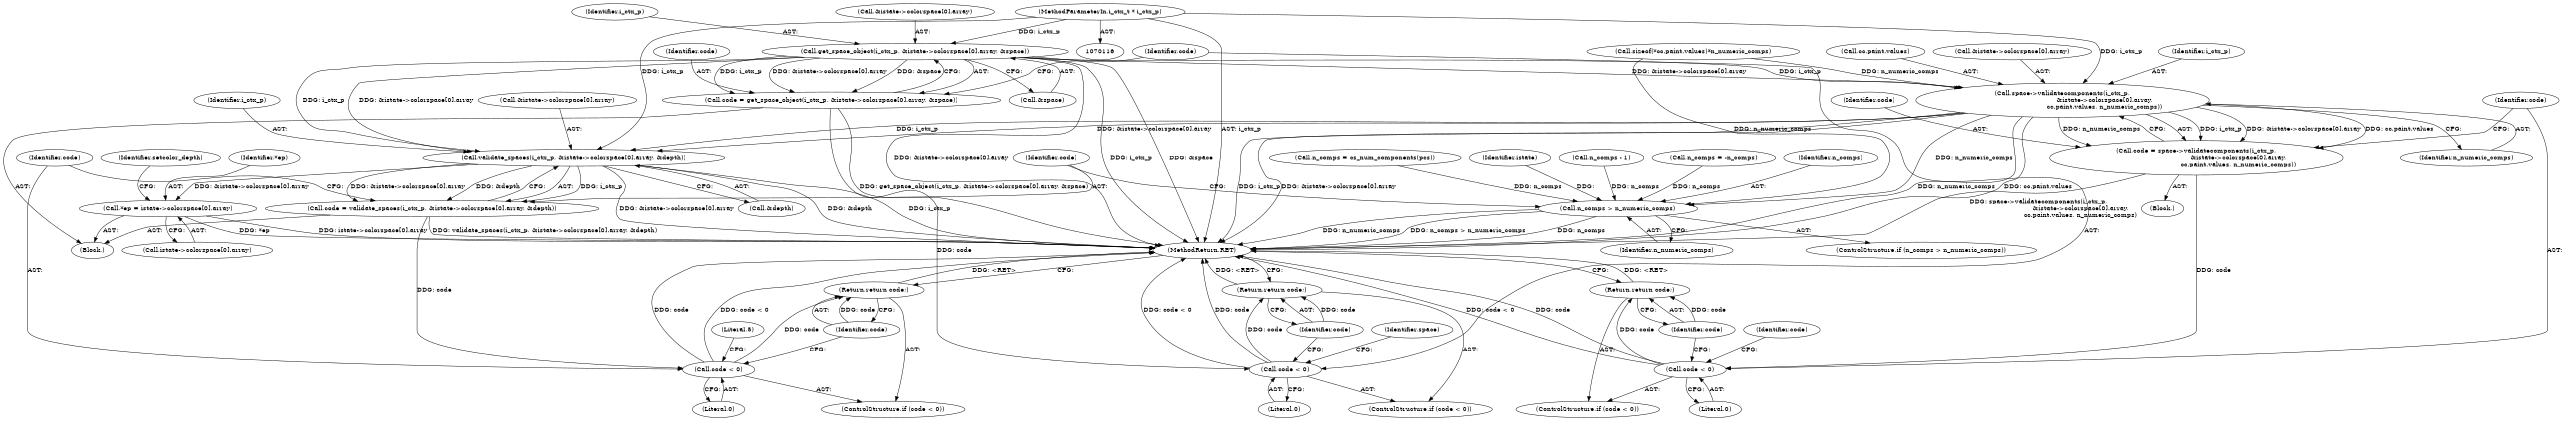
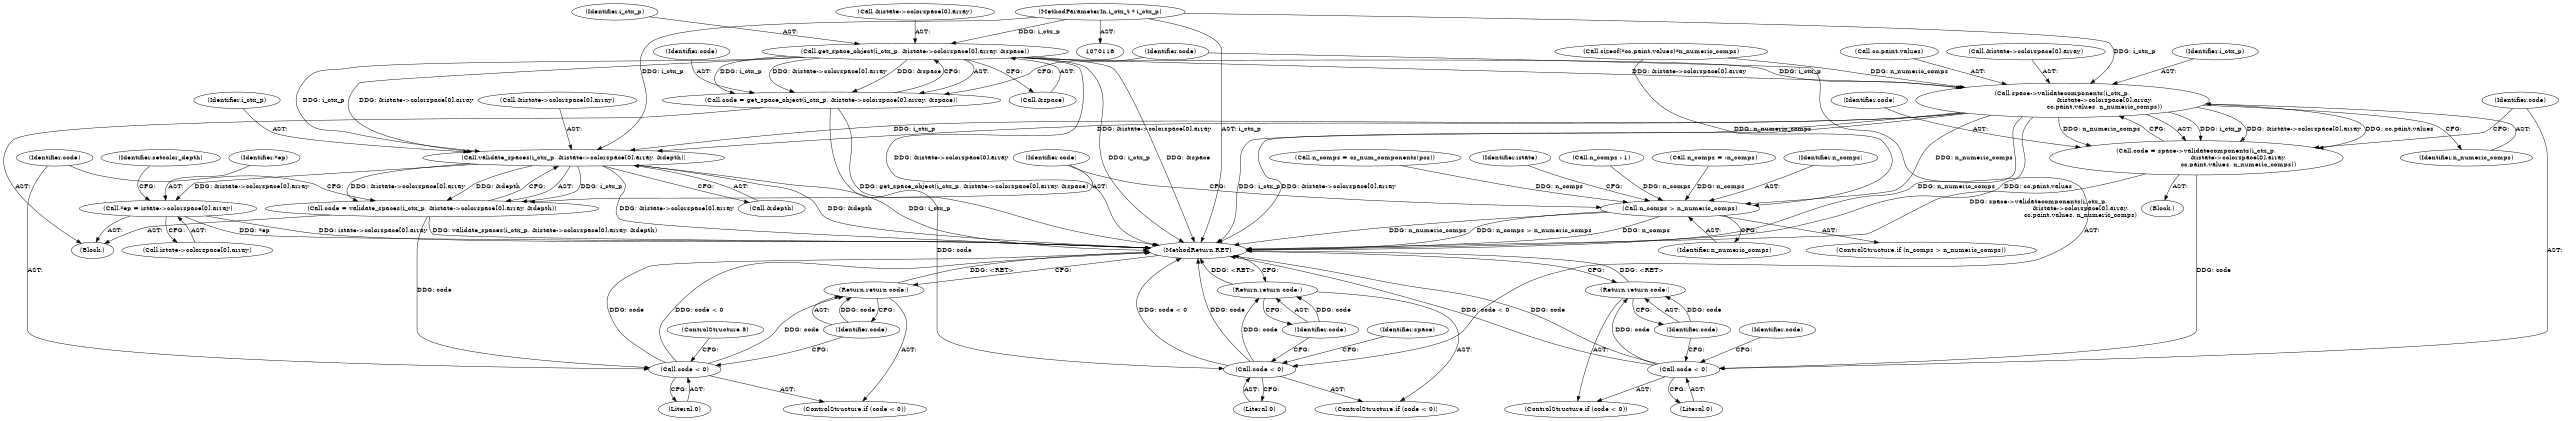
edge "(Identifier,istate)" -> "(Call,n_comps > n_numeric_comps)": label "DDG: " -> "CFG: "
node "(Literal,5)": label "(Literal,5)" -> "(ControlStructure,5)"
